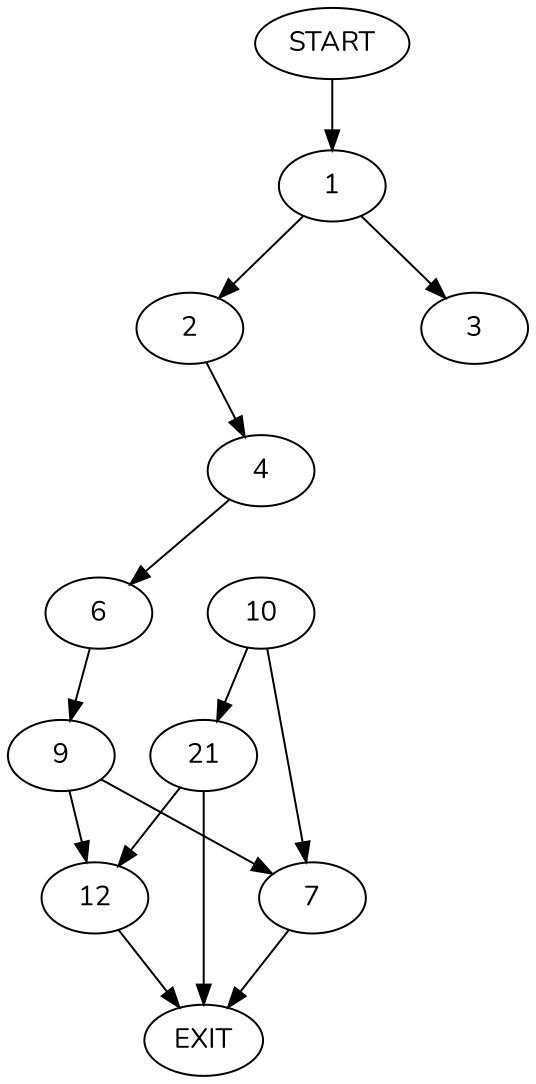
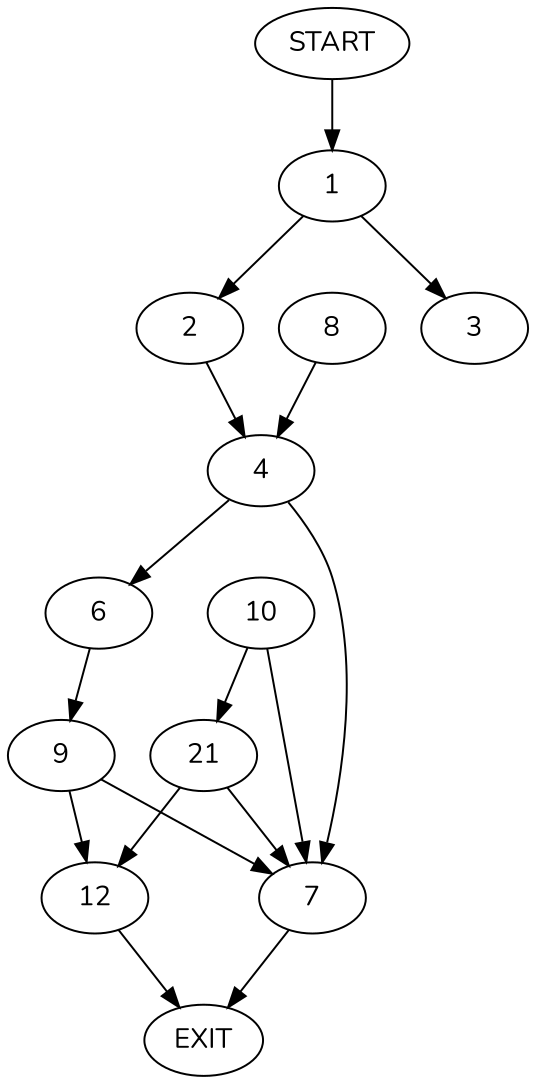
node "8": added
edge "4" -> "7": added
edge "21" -> "EXIT": now "21" -> "7"
